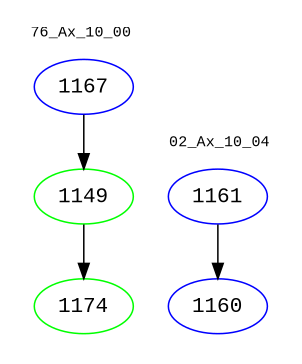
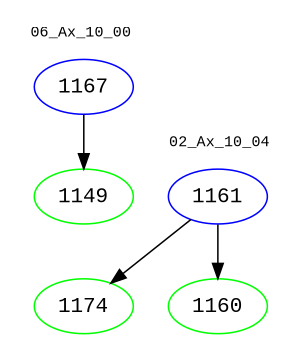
cluster "76_Ax_10_00": label "76_Ax_10_00" -> "06_Ax_10_00"
edge "1149" -> "1174": now "1161" -> "1174"
node "1160": color blue -> green
